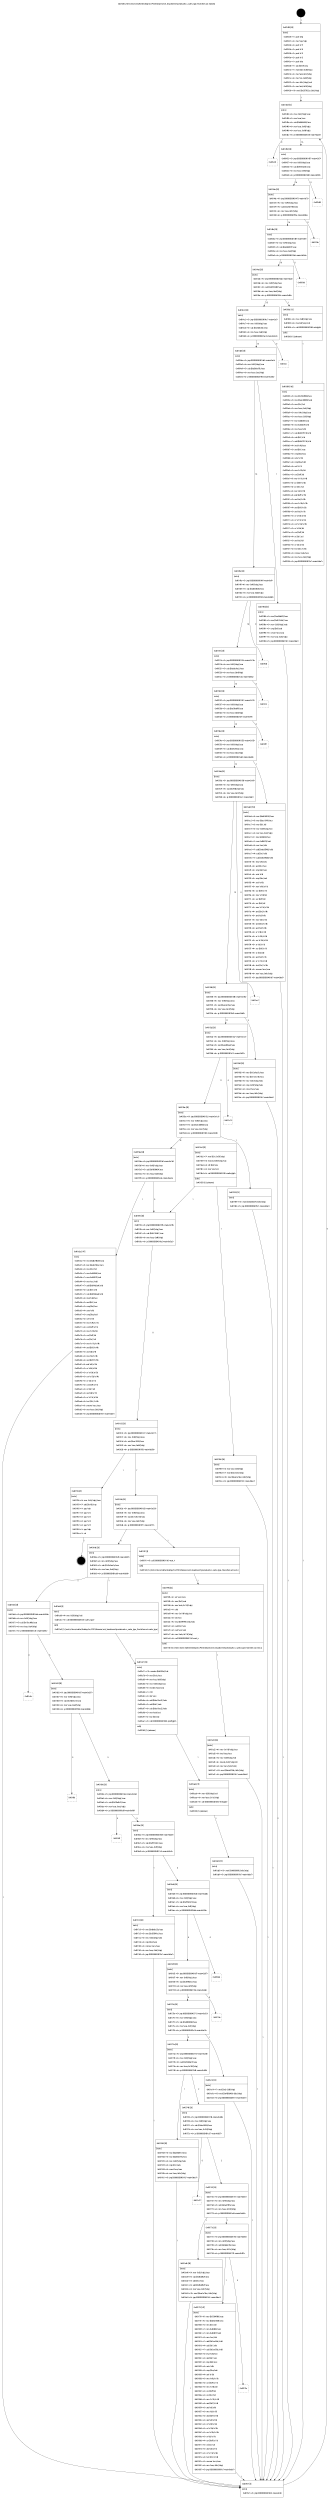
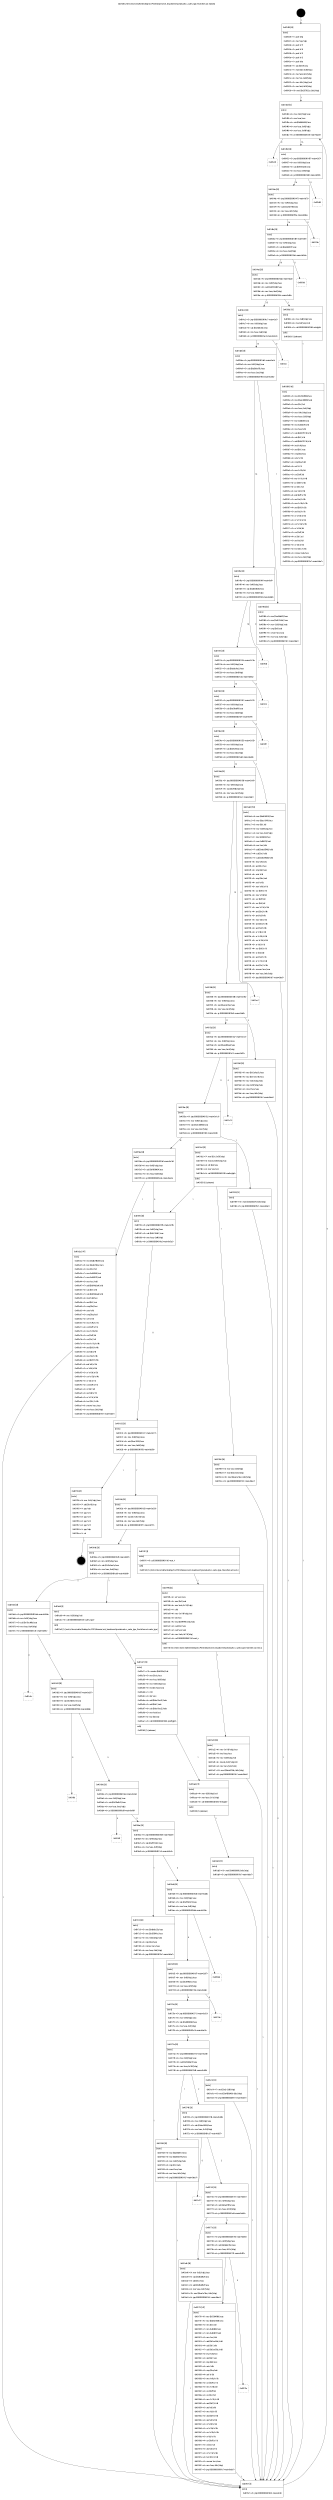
edge "0x40162e [28]" -> "0x4019f1 [5]": removed, label "1"
edge "0x40170e [28]" -> "0x401e14 [22]": removed, label "1"
